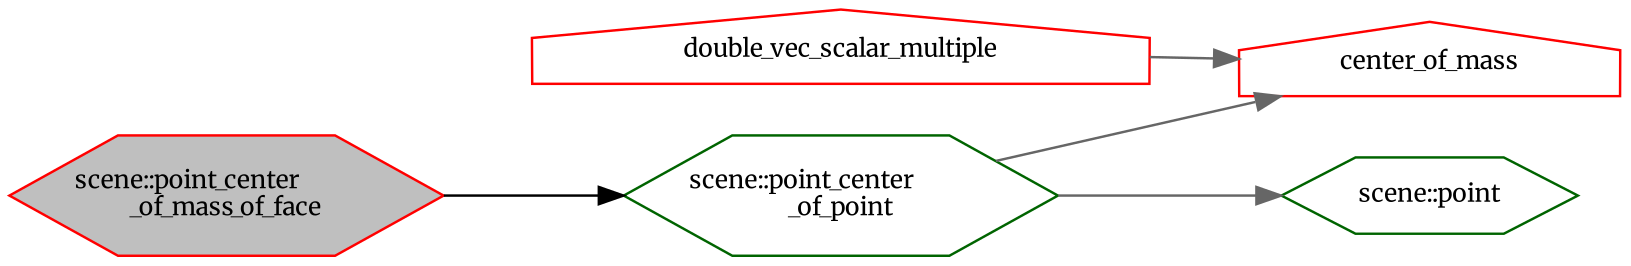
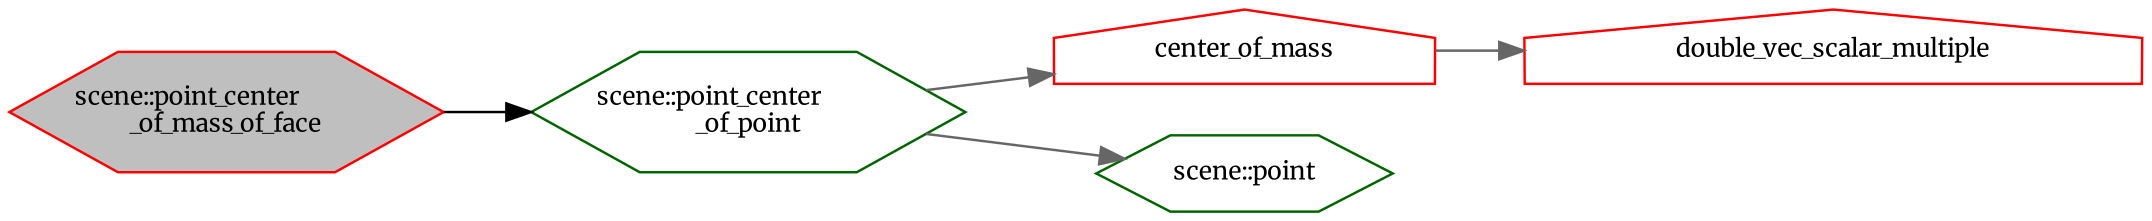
edge "double_vec_scalar_multiple" -> "center_of_mass": reversed
